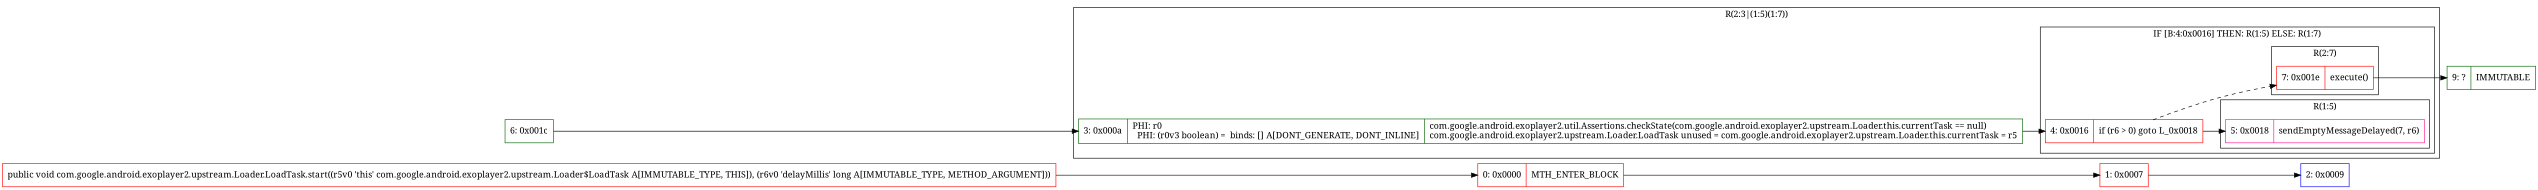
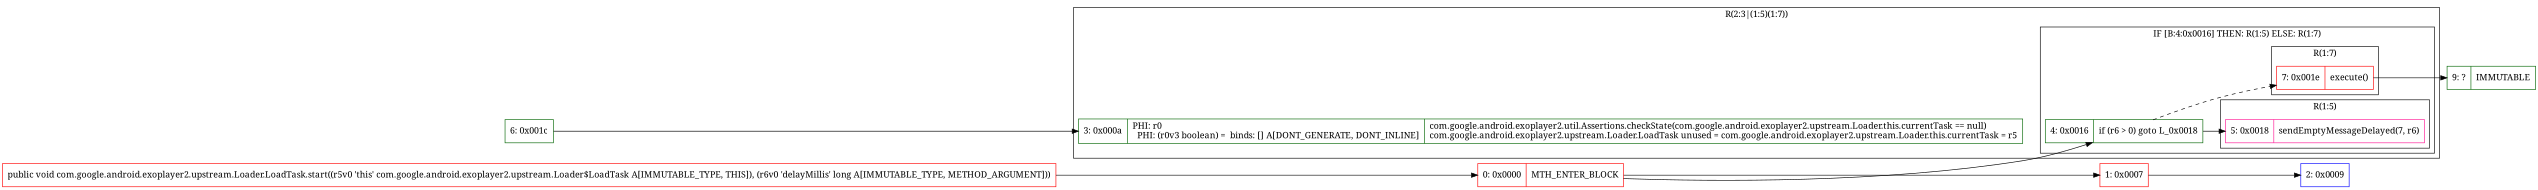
cluster "R(2:7)": label "R(2:7)" -> "R(1:7)"
edge "3: 0x000a" -> "4: 0x0016": now "0: 0x0000" -> "4: 0x0016"
node "4: 0x0016": color red -> darkgreen
